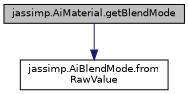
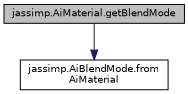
node "jassimp.AiBlendMode.from RawValue": label "jassimp.AiBlendMode.from RawValue" -> "jassimp.AiBlendMode.from AiMaterial"
